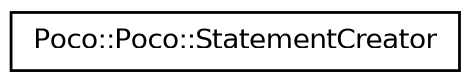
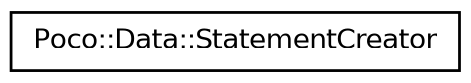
node "Poco::Poco::StatementCreator": label "Poco::Poco::StatementCreator" -> "Poco::Data::StatementCreator"
